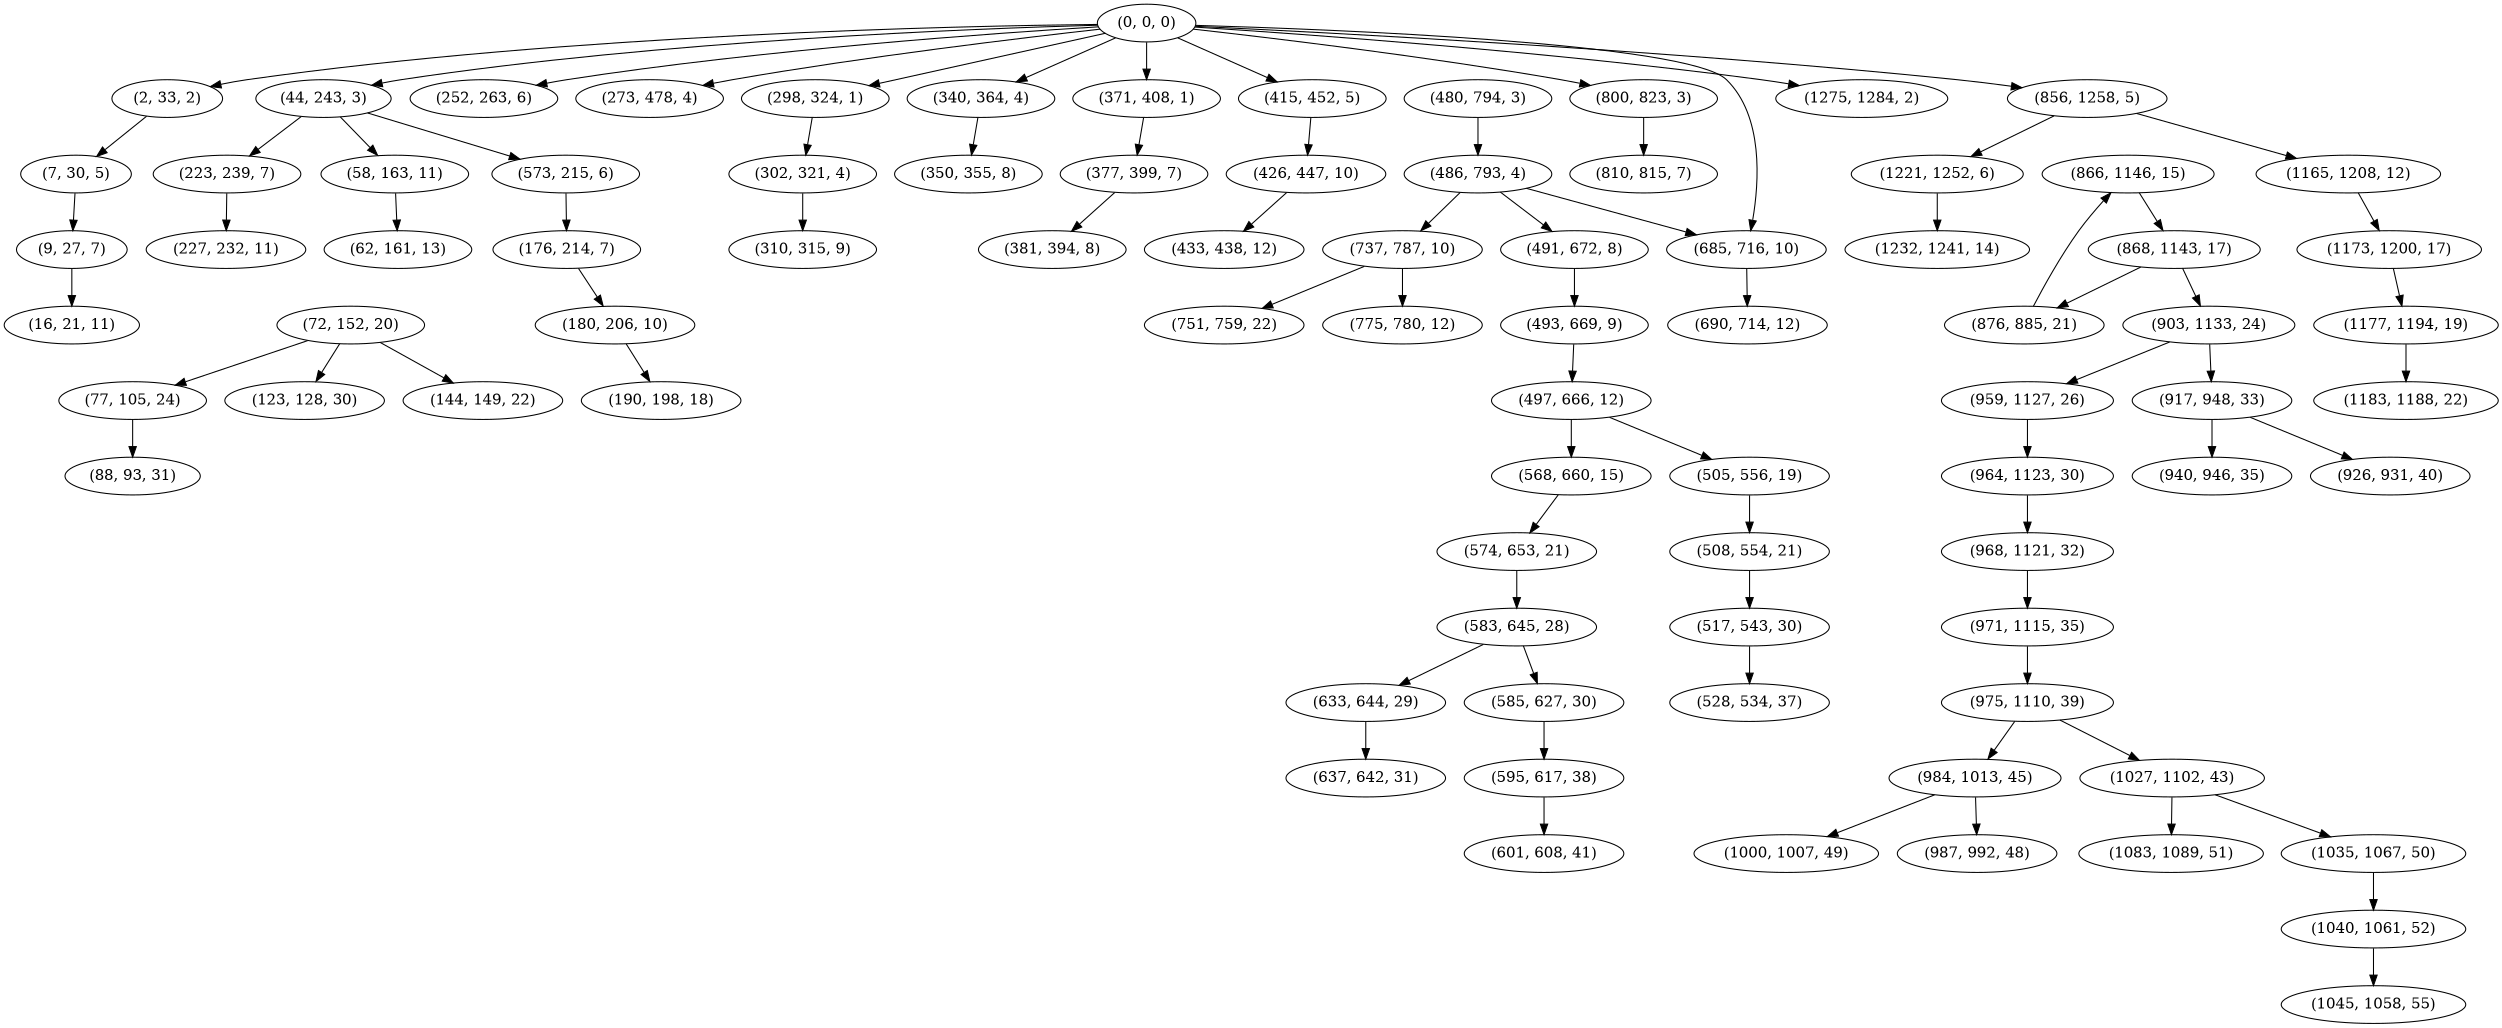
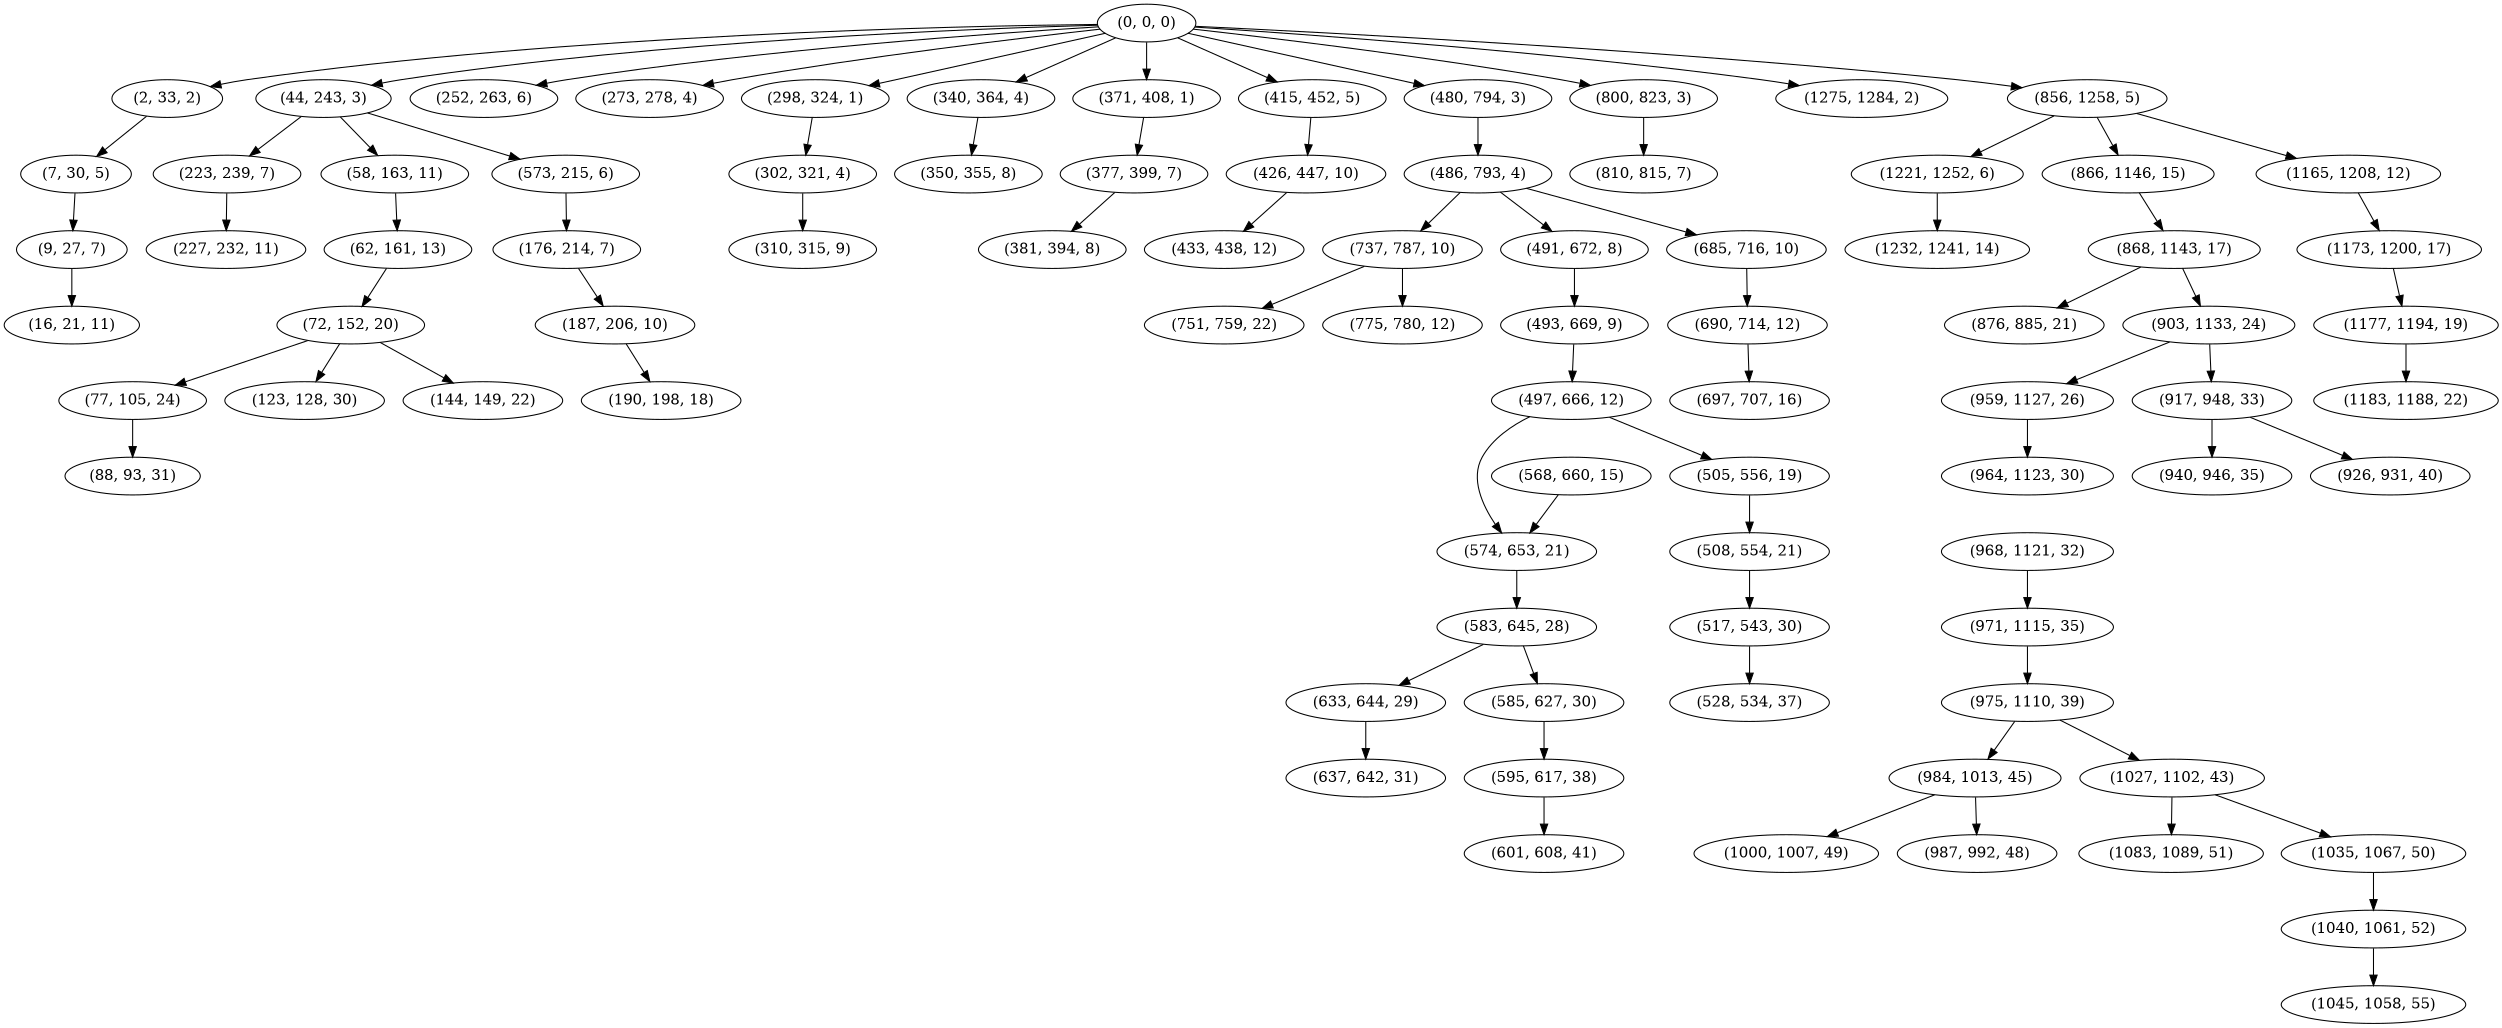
edge "(0, 0, 0)" -> "(685, 716, 10)": now "(0, 0, 0)" -> "(480, 794, 3)"
node "(273, 478, 4)": label "(273, 478, 4)" -> "(273, 278, 4)"
edge "(876, 885, 21)" -> "(866, 1146, 15)": now "(856, 1258, 5)" -> "(866, 1146, 15)"
edge "(62, 161, 13)" -> "(72, 152, 20)": added
node "(180, 206, 10)": label "(180, 206, 10)" -> "(187, 206, 10)"
node "(697, 707, 16)": added
edge "(497, 666, 12)" -> "(568, 660, 15)": now "(497, 666, 12)" -> "(574, 653, 21)"
edge "(964, 1123, 30)" -> "(968, 1121, 32)": removed
